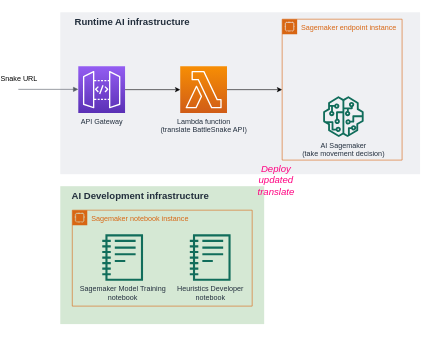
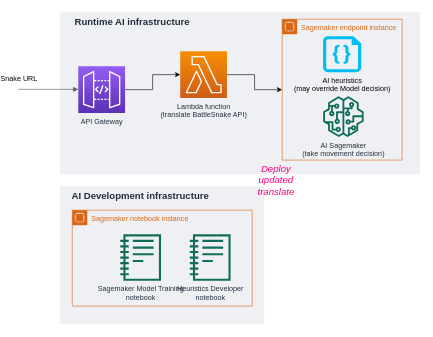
node "AI heuristics (may override Model decision)": added
node "Lambda function (translate BattleSnake API)": moved (204, 90) -> (204, 75)
node "AI Development infrastructure": fillcolor #d5e8d4 -> #eff0f3
node "Sagemaker Model Training notebook": moved (123, 258) -> (141, 258)
